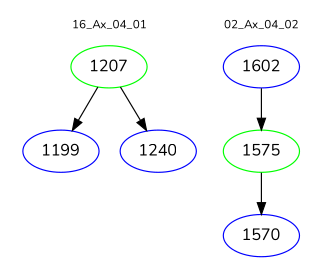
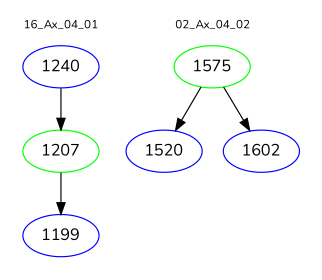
edge "1602" -> "1575": reversed
edge "1207" -> "1240": reversed
node "1570": label "1570" -> "1520"
